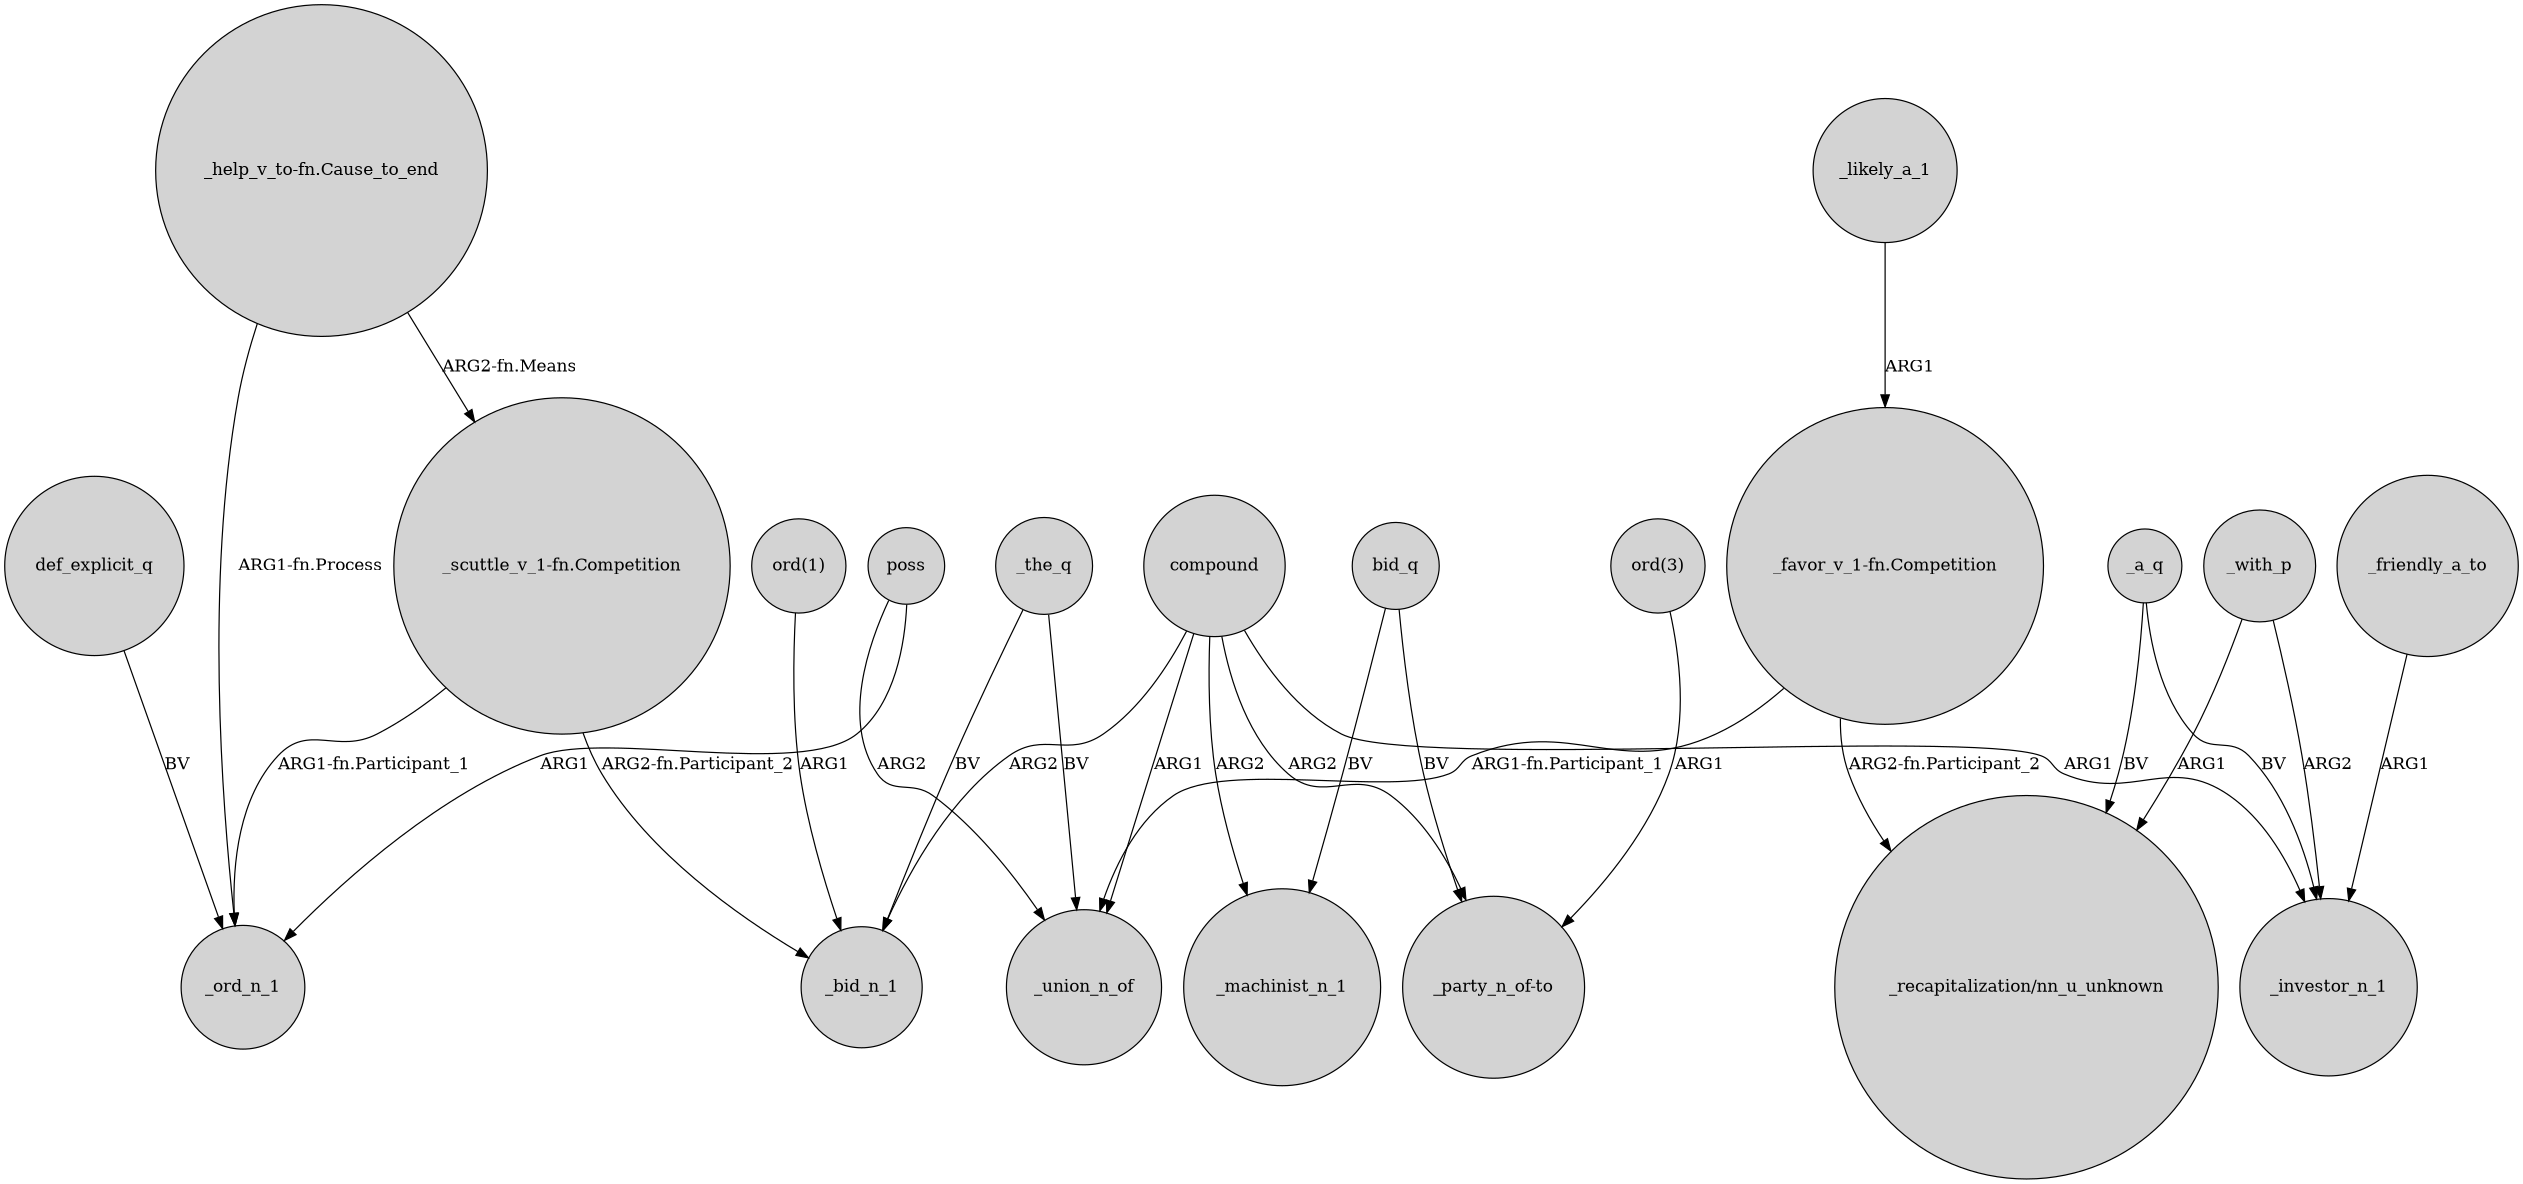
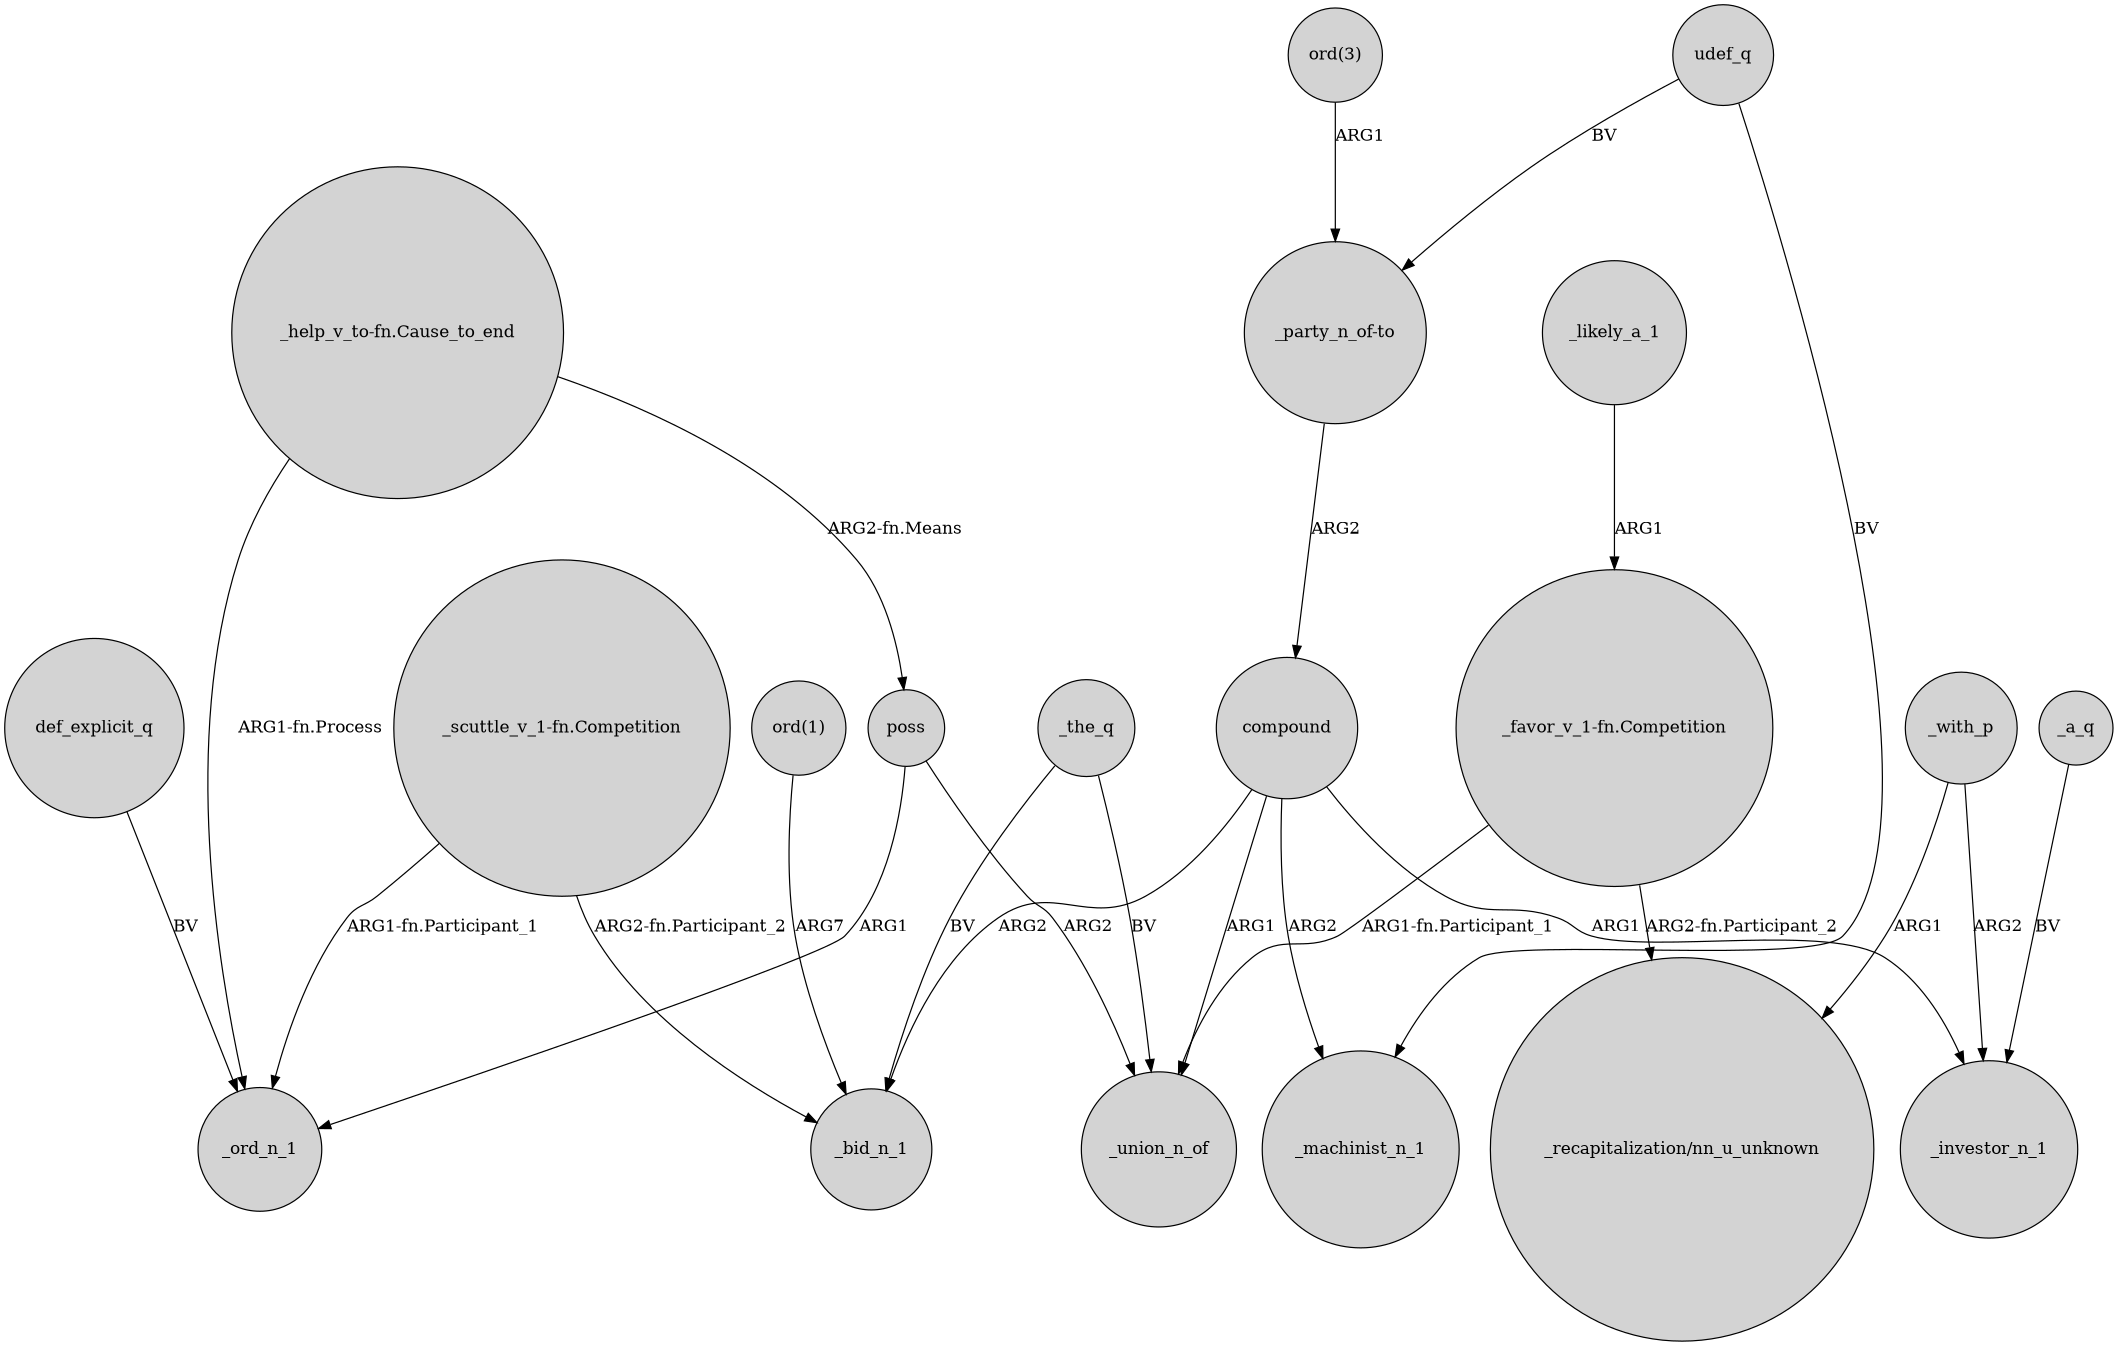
edge "_help_v_to-fn.Cause_to_end" -> "_scuttle_v_1-fn.Competition": now "_help_v_to-fn.Cause_to_end" -> "poss"
node "bid_q": label "bid_q" -> "udef_q"
node "_friendly_a_to": removed
edge "_a_q" -> "_recapitalization/nn_u_unknown": removed, label "BV"
edge "ord(1)" -> "_bid_n_1": label "ARG1" -> "ARG7"
edge "compound" -> "_party_n_of-to": reversed
